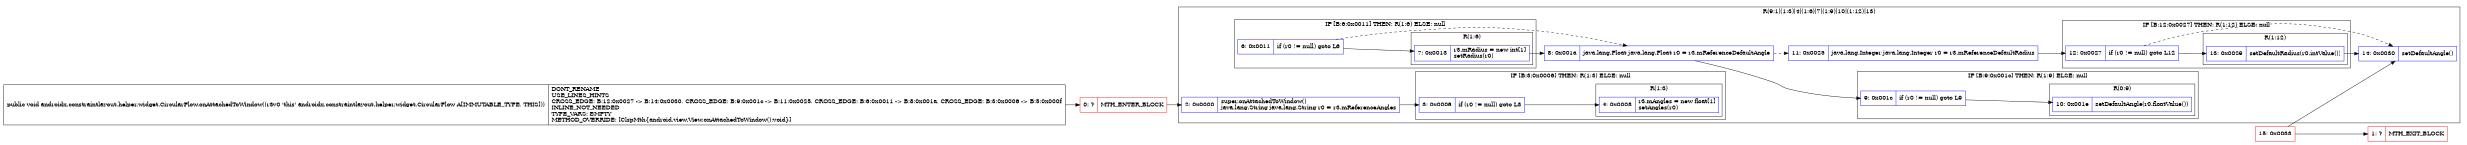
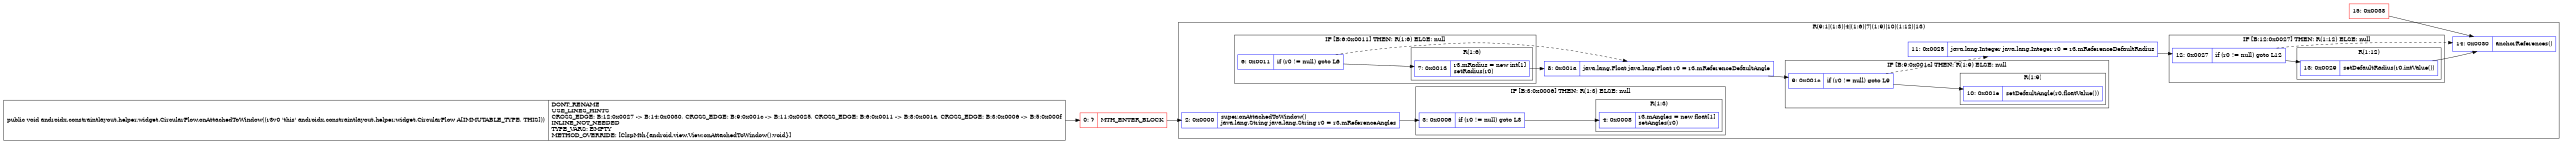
edge "8: 0x001a" -> "11: 0x0025": now "9: 0x001c" -> "11: 0x0025"
node "14: 0x0030": text "setDefaultAngle()" -> "anchorReferences()"
cluster "R(0:9)": label "R(0:9)" -> "R(1:9)"
node "1: ?": removed
